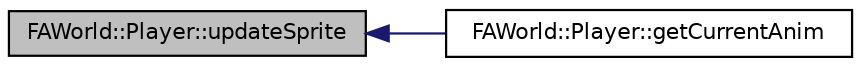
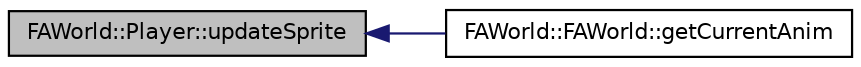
node "FAWorld::Player::getCurrentAnim": label "FAWorld::Player::getCurrentAnim" -> "FAWorld::FAWorld::getCurrentAnim"
